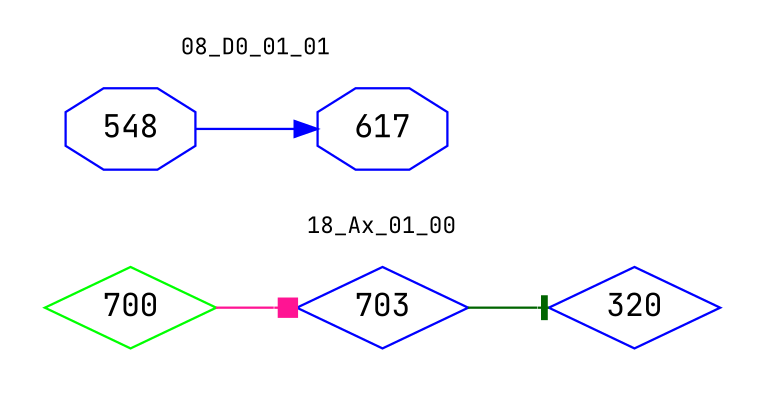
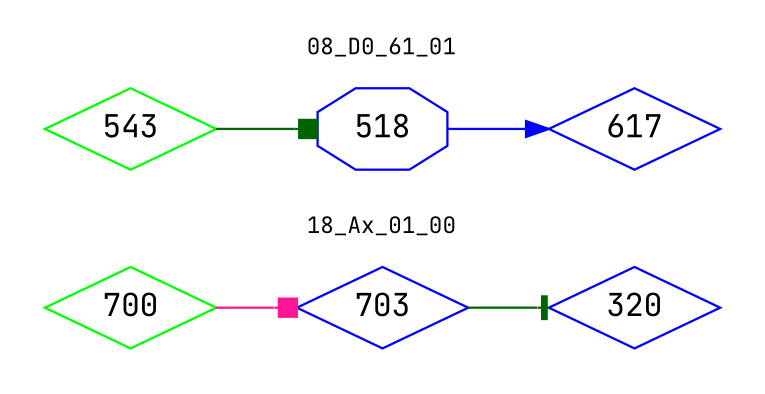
cluster "08_D0_01_01": label "08_D0_01_01" -> "08_D0_61_01"
node "543": added
node "548": label "548" -> "518"
node "617": shape octagon -> diamond
